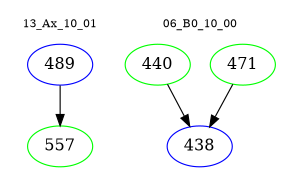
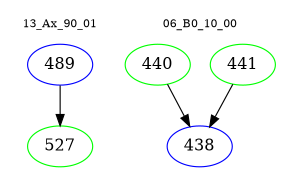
cluster "13_Ax_10_01": label "13_Ax_10_01" -> "13_Ax_90_01"
node "471": label "471" -> "441"
node "557": label "557" -> "527"
